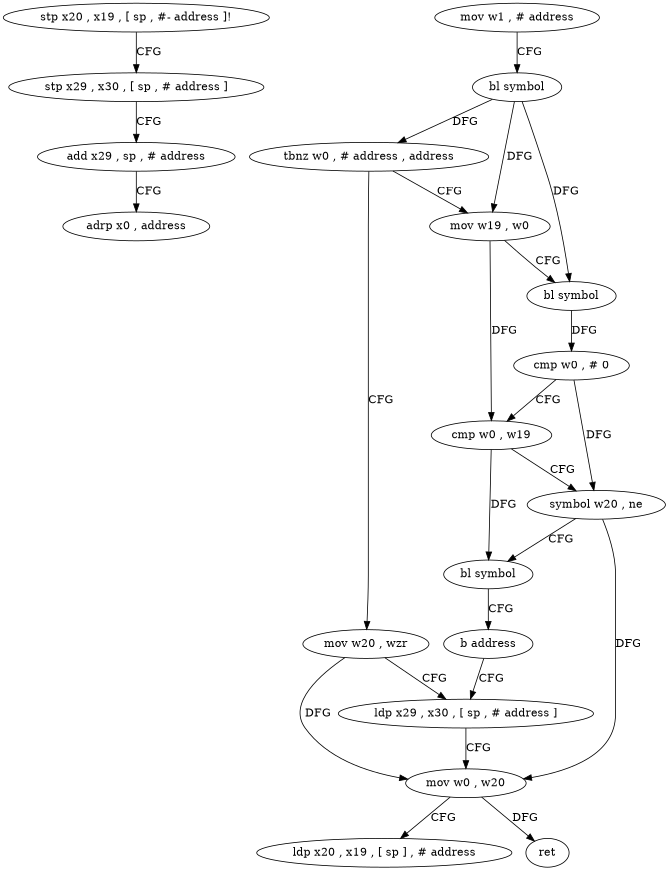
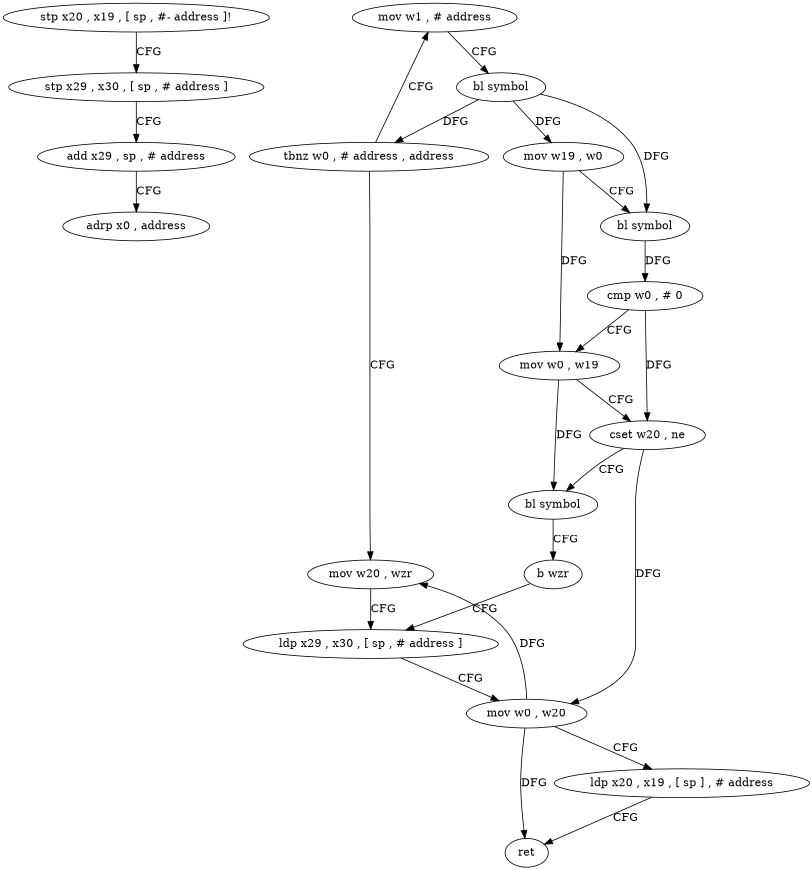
edge "tbnz w0 , # address , address" -> "mov w19 , w0": now "tbnz w0 , # address , address" -> "mov w1 , # address"
node "cmp w0 , w19": label "cmp w0 , w19" -> "mov w0 , w19"
node "symbol w20 , ne": label "symbol w20 , ne" -> "cset w20 , ne"
node "b address": label "b address" -> "b wzr"
edge "mov w20 , wzr" -> "mov w0 , w20": reversed
edge "ldp x20 , x19 , [ sp ] , # address" -> "ret": added, label "CFG"
